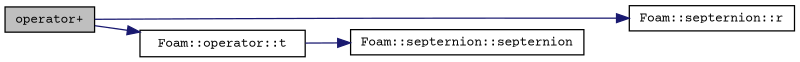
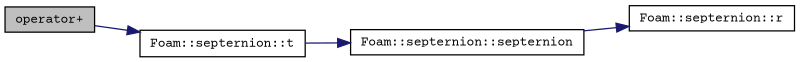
edge "operator+" -> "Foam::septernion::r": now "Foam::septernion::septernion" -> "Foam::septernion::r"
node "Foam::operator::t": label "Foam::operator::t" -> "Foam::septernion::t"
